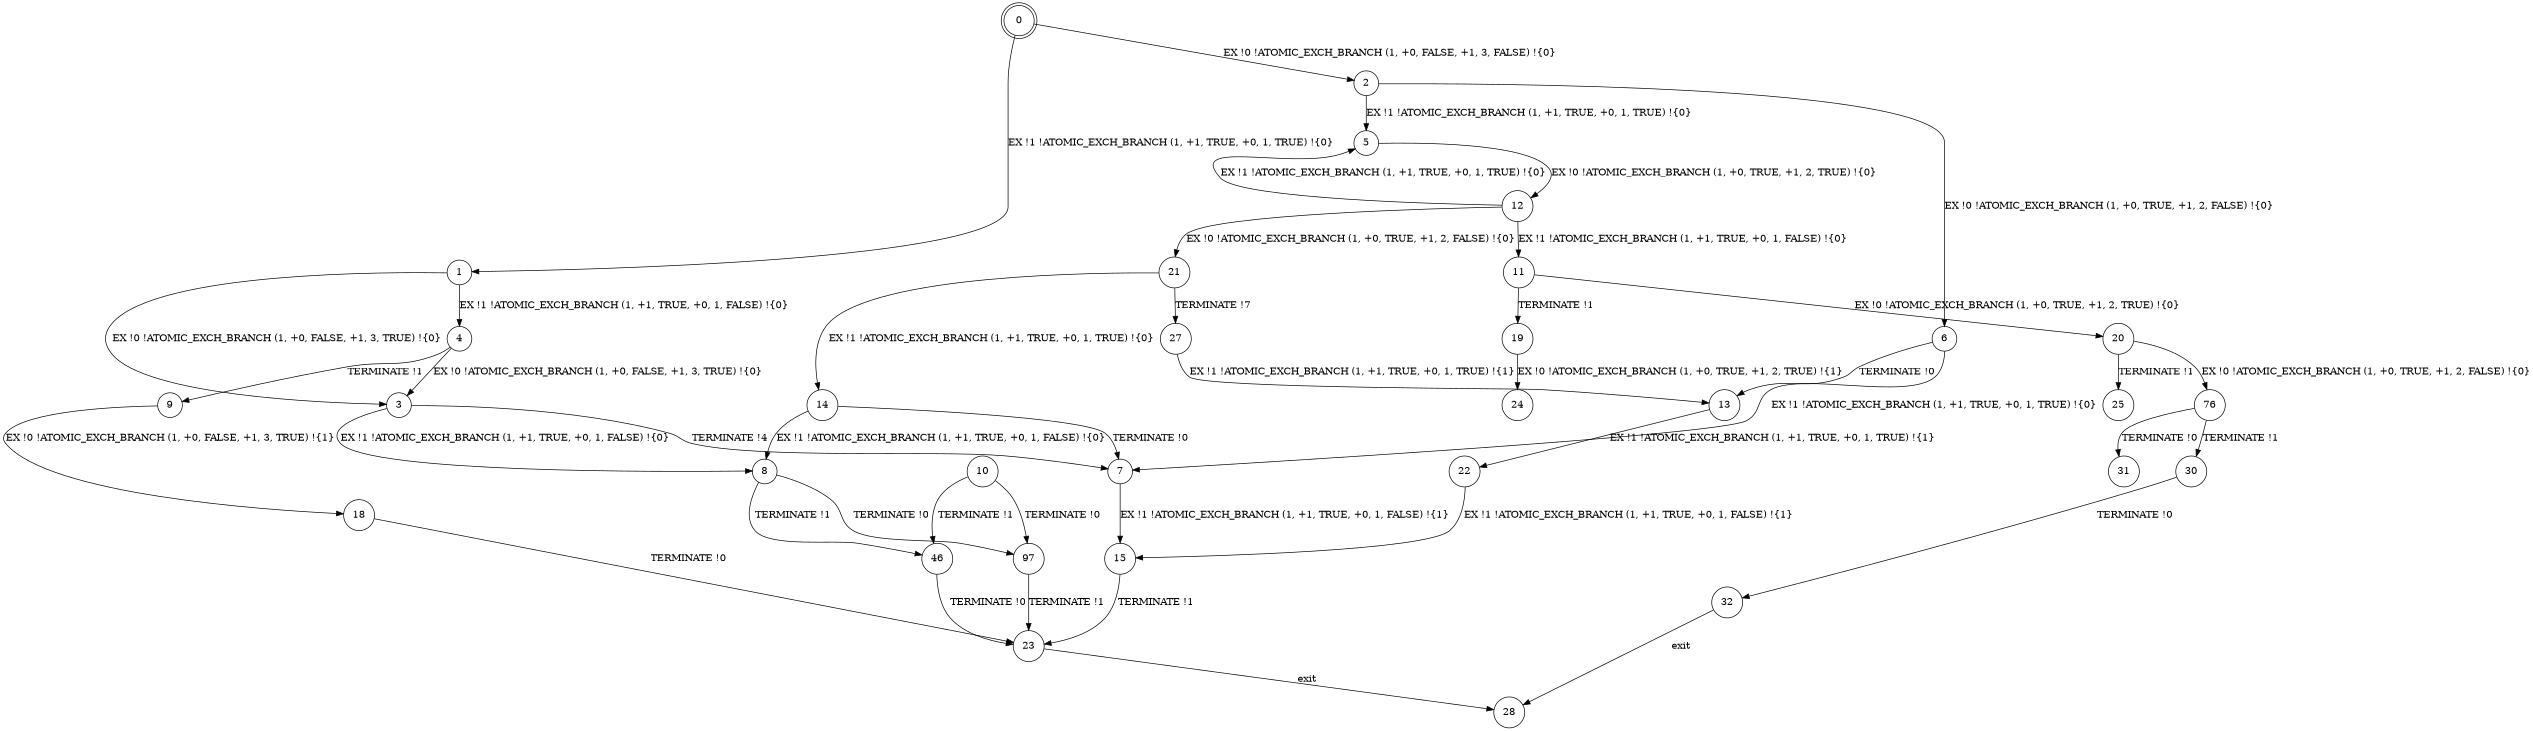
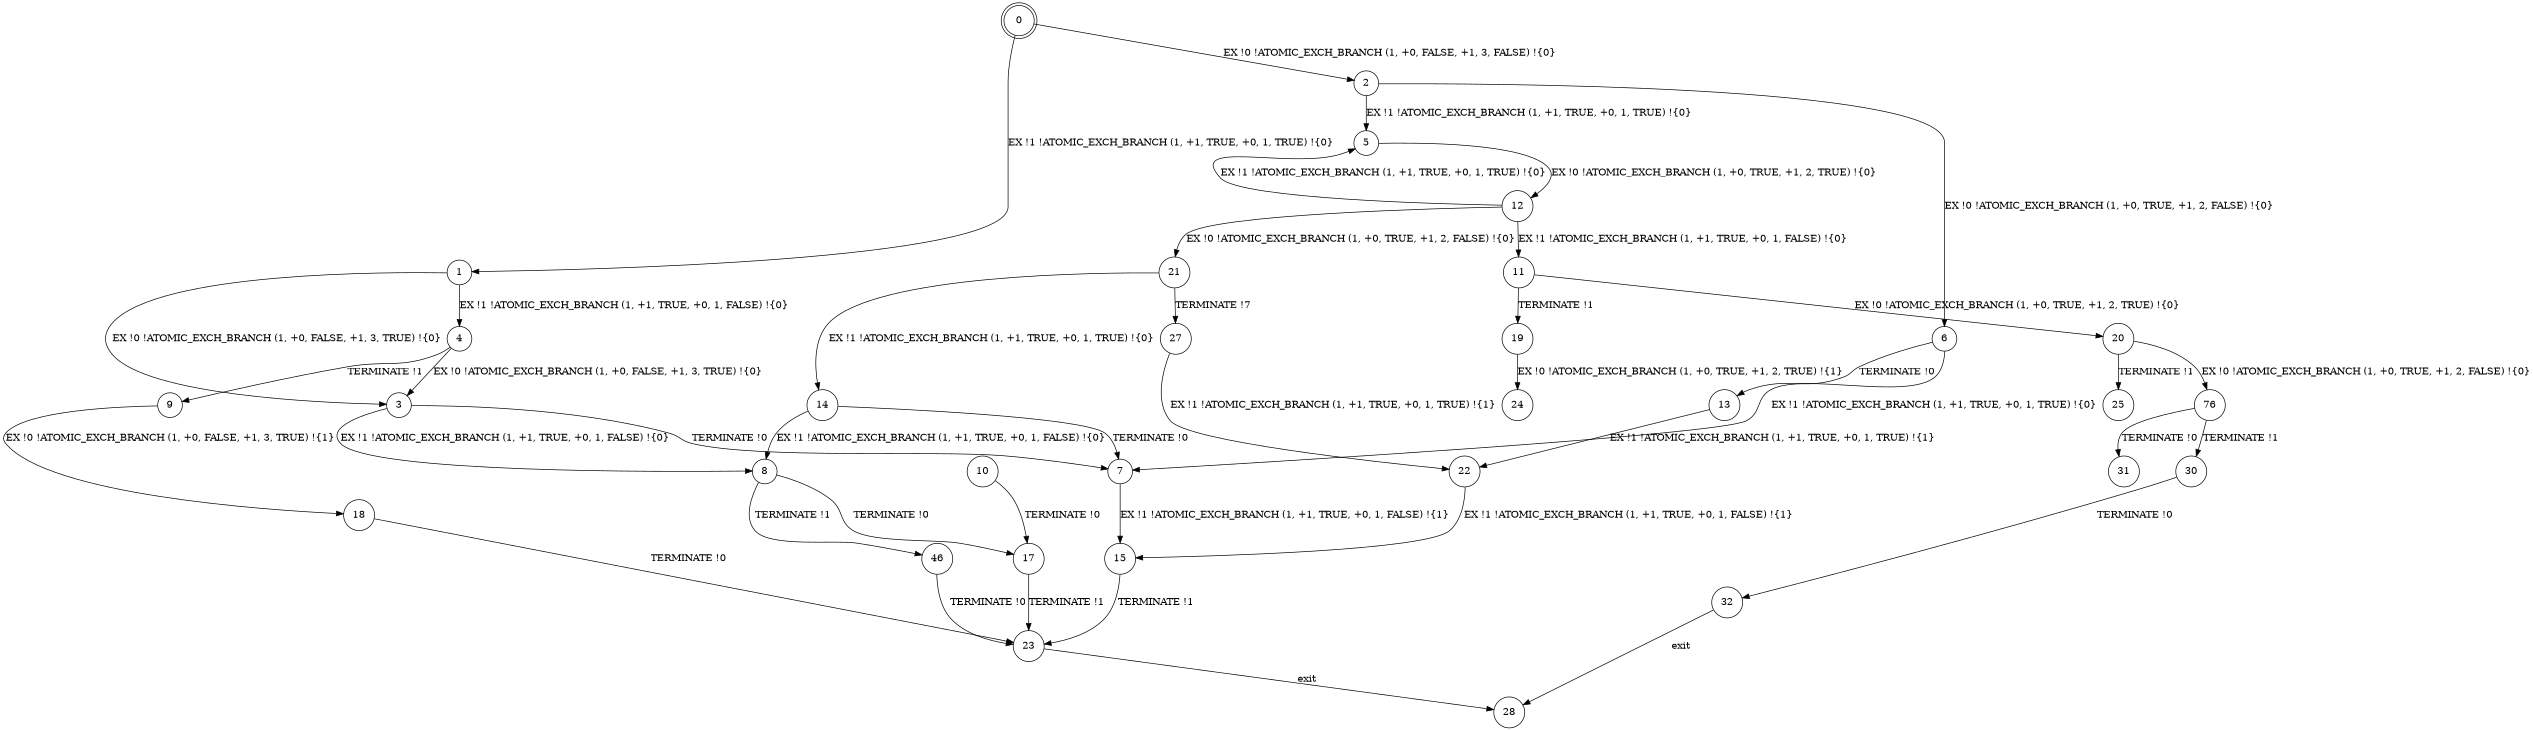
edge "27" -> "13": now "27" -> "22"
edge "3" -> "7": label "TERMINATE !4" -> "TERMINATE !0"
edge "10" -> "46": removed, label "TERMINATE !1"
node "97": label "97" -> "17"
